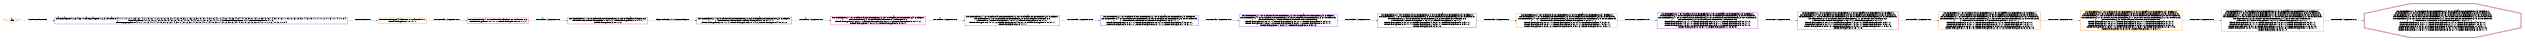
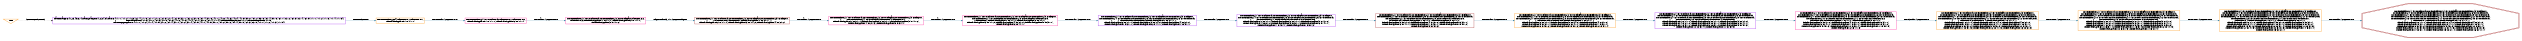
node "walls": label "walls" -> "root"
